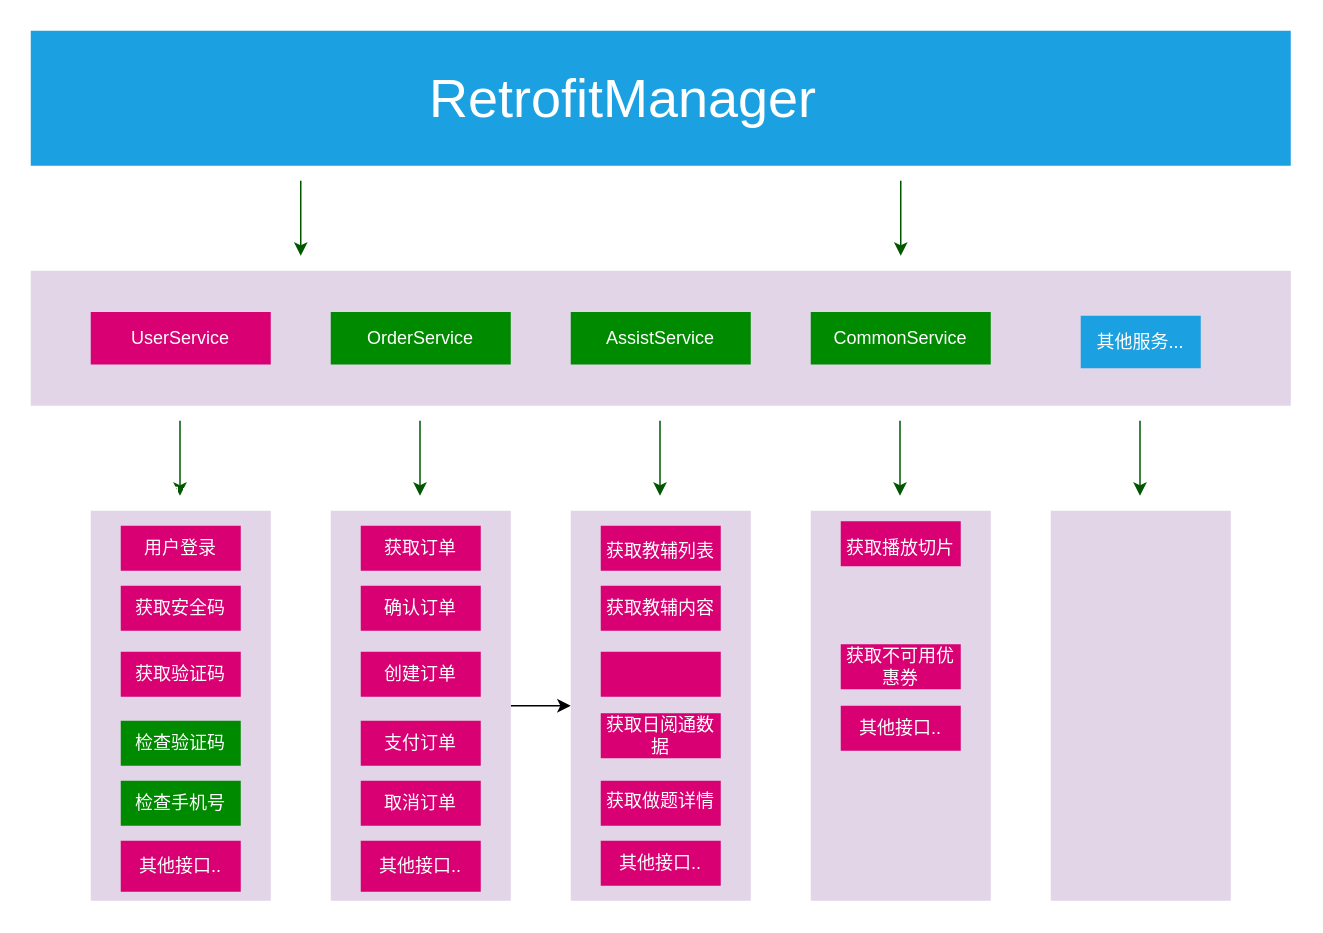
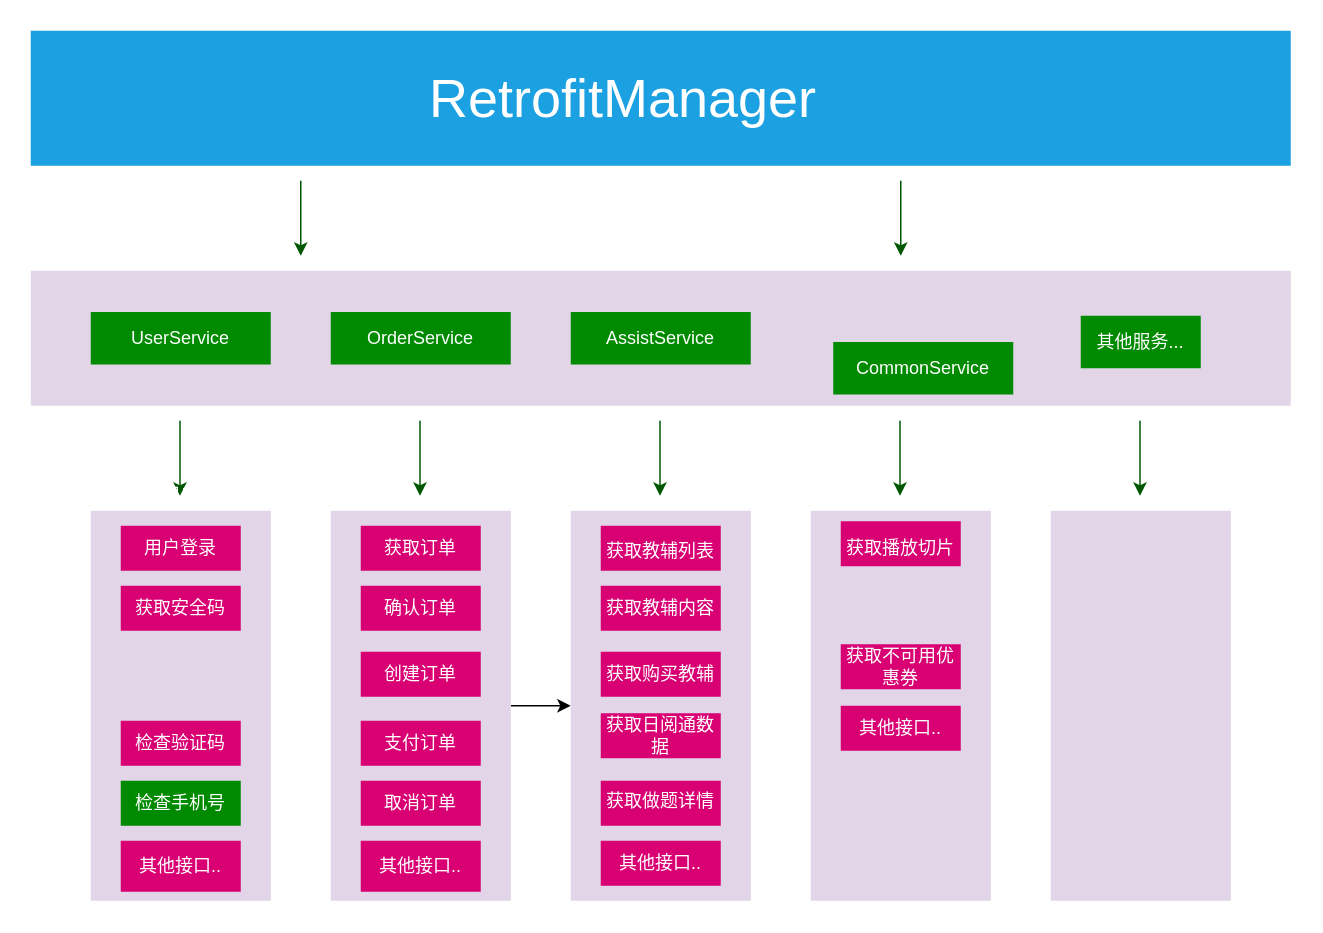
node "UserService": fillcolor #d80073 -> #008a00
node "CommonService": moved (901, 338) -> (923, 368)
node "其他服务...": fillcolor #1ba1e2 -> #008a00
node "获取验证码": removed
node "获取购买教辅": added
node "检查验证码": fillcolor #008a00 -> #d80073
